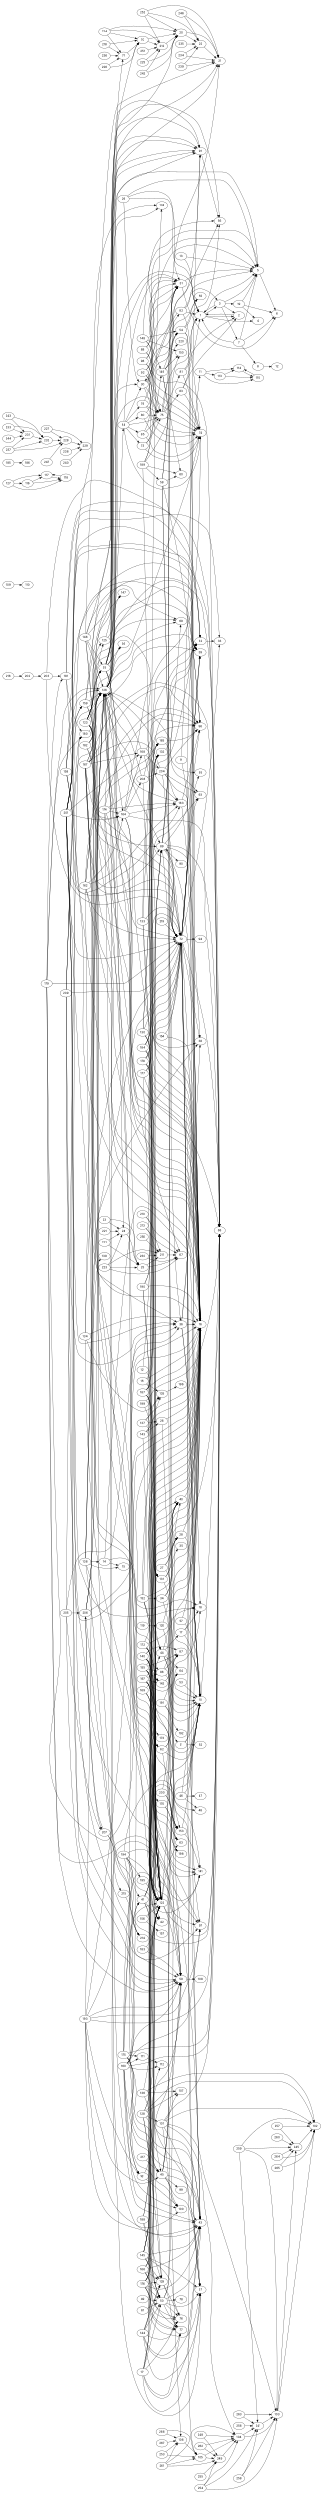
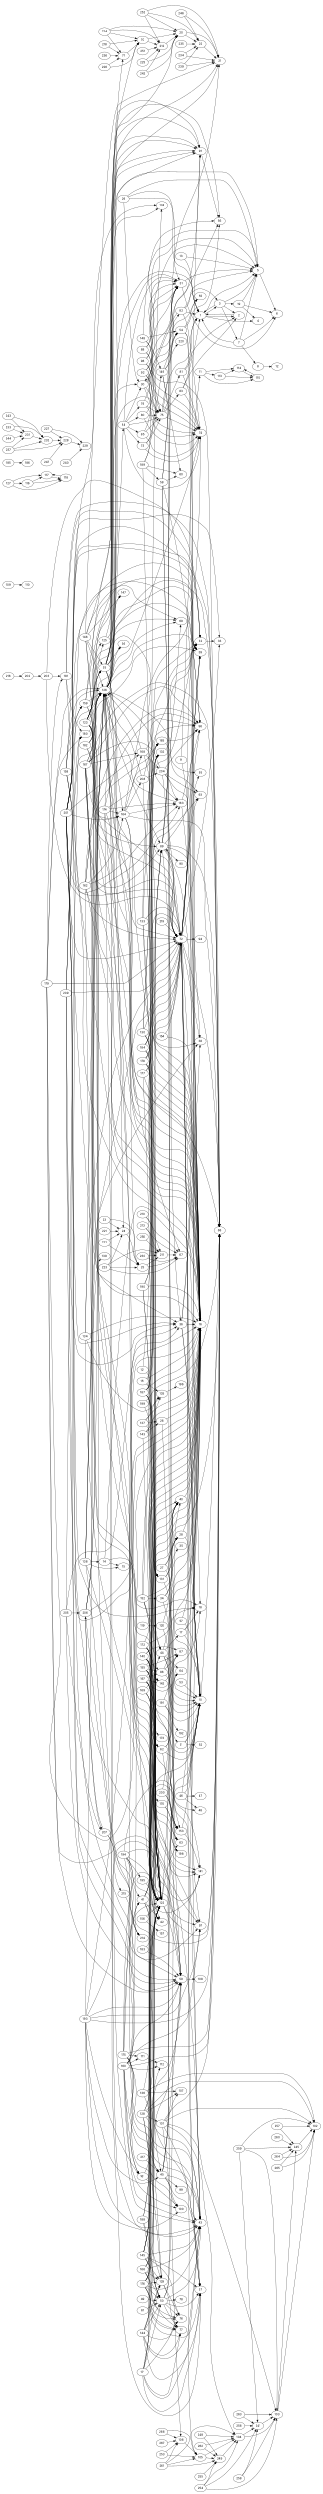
node "150": removed
node "238": removed
